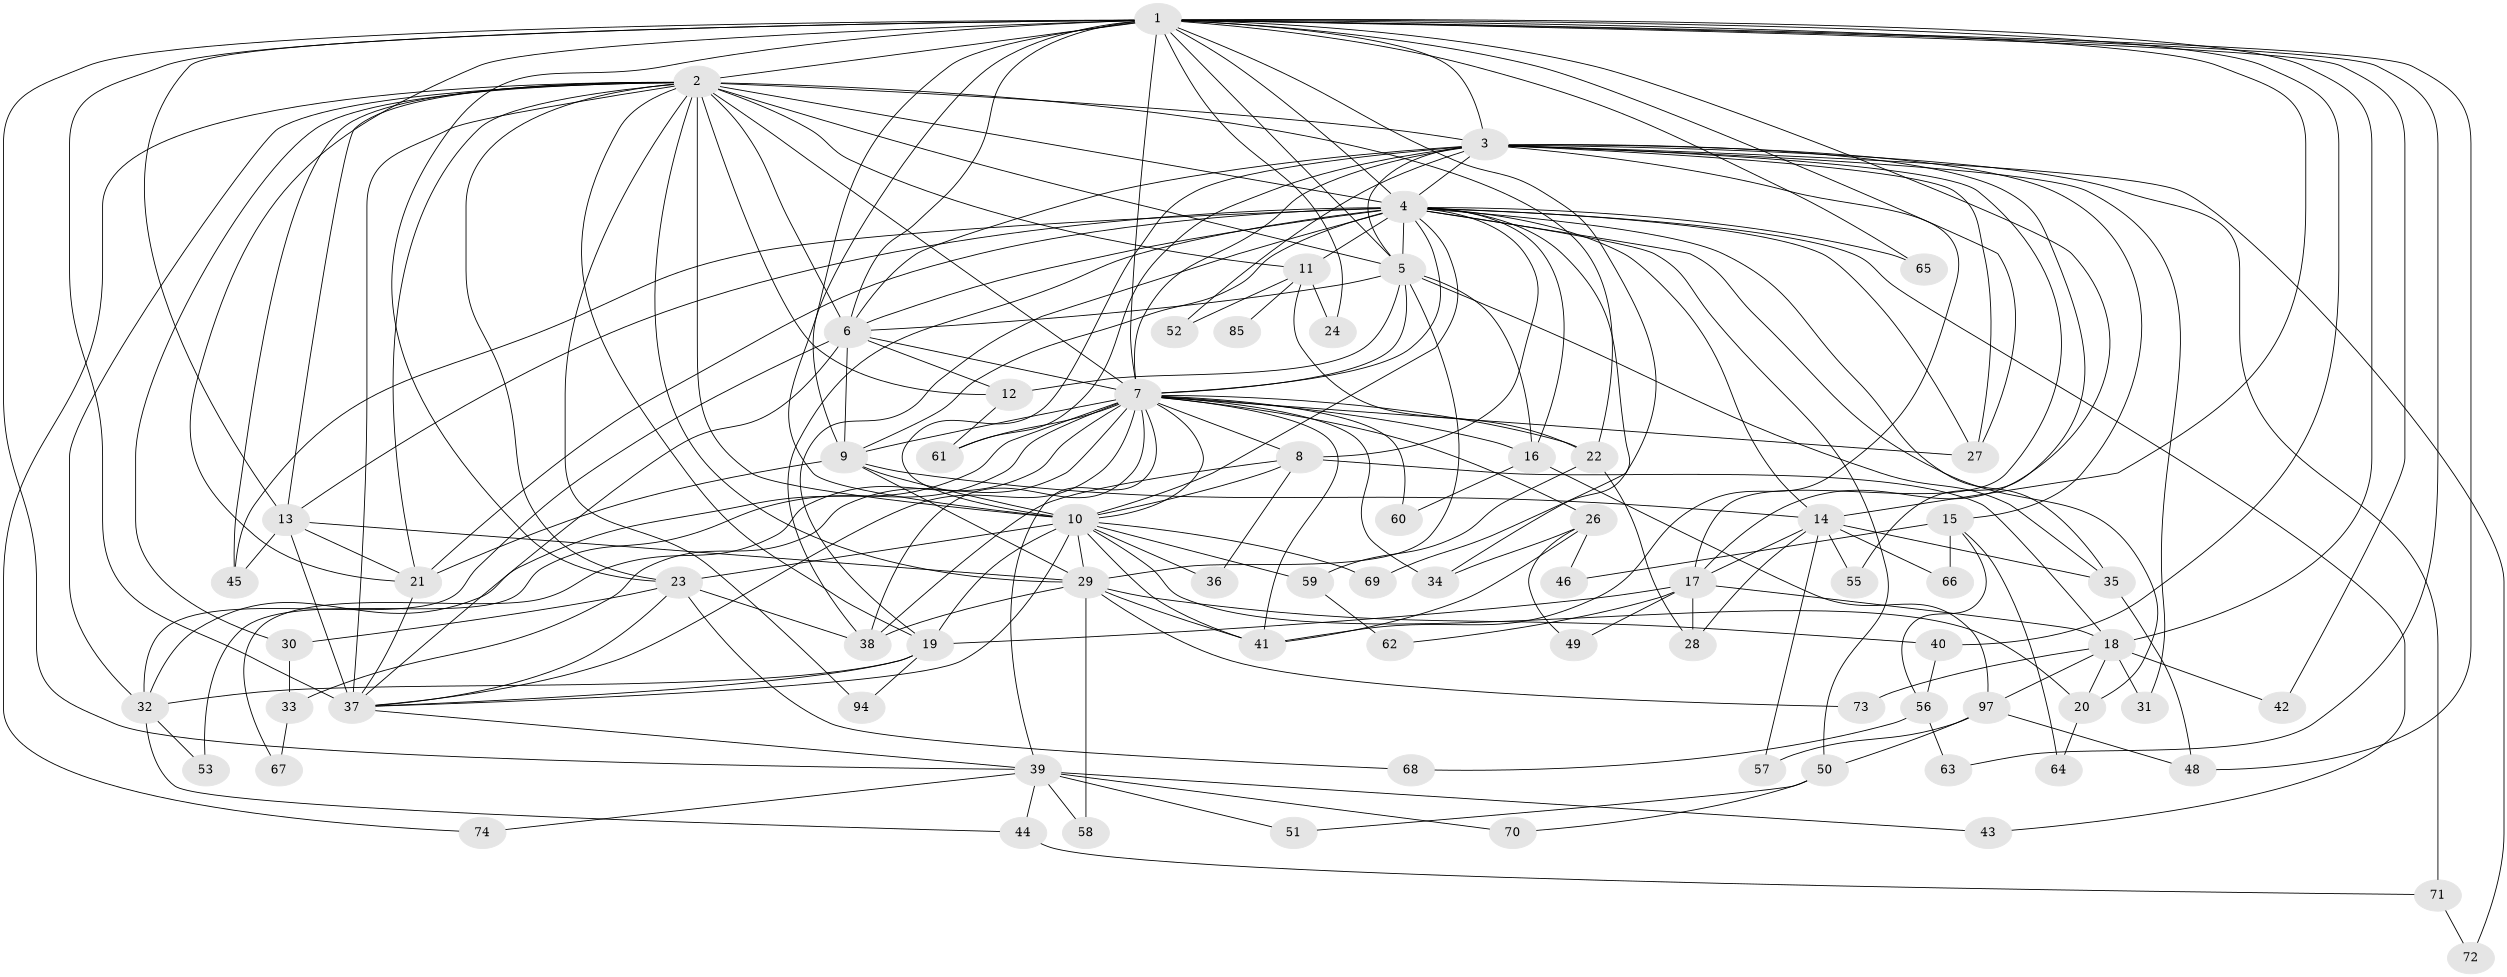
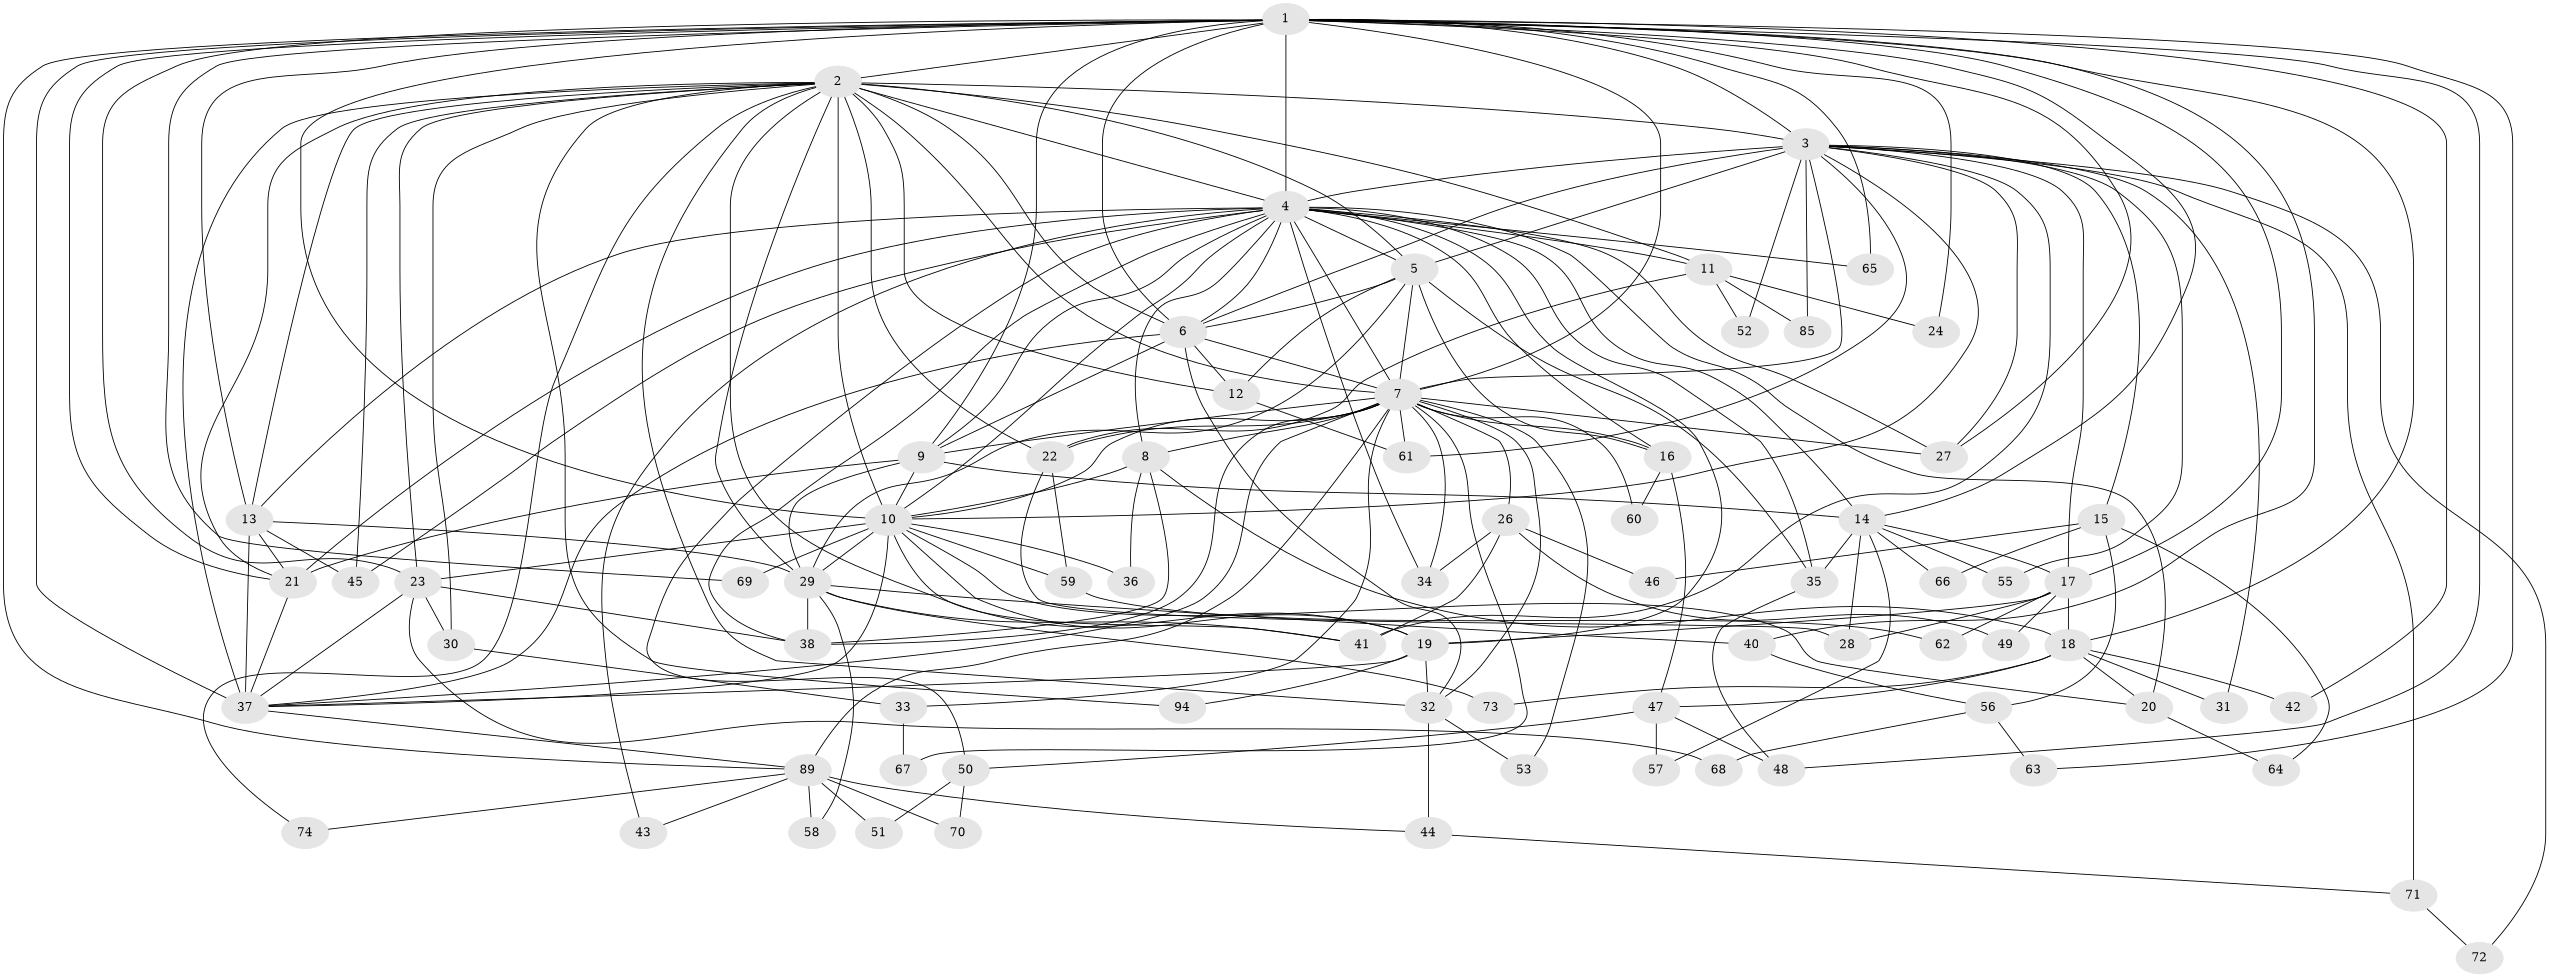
edge "1" -- "5": removed
edge "3" -- "85": added
edge "7" -- "41": removed
node "97": label "97" -> "47"
node "39": label "39" -> "89"
